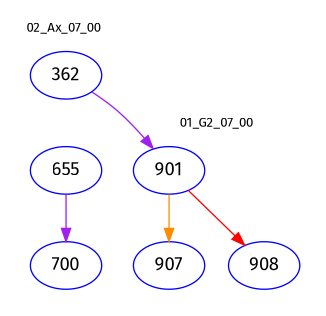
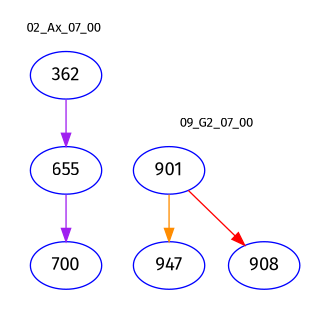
cluster "01_G2_07_00": label "01_G2_07_00" -> "09_G2_07_00"
edge "362" -> "901": now "362" -> "655"
node "907": label "907" -> "947"
